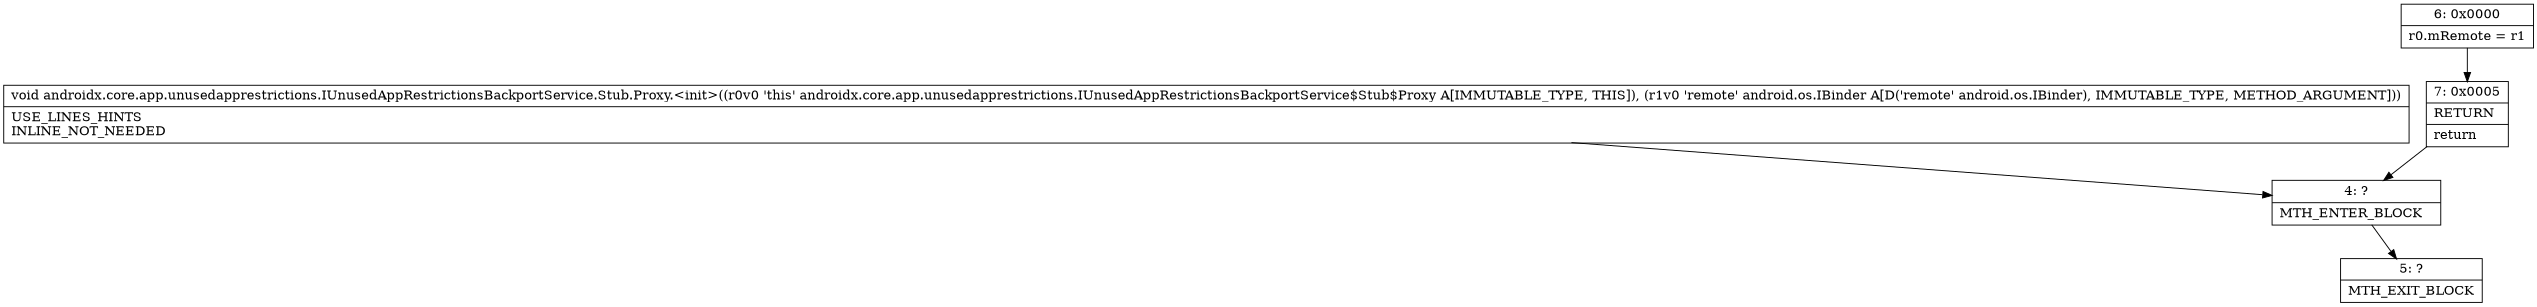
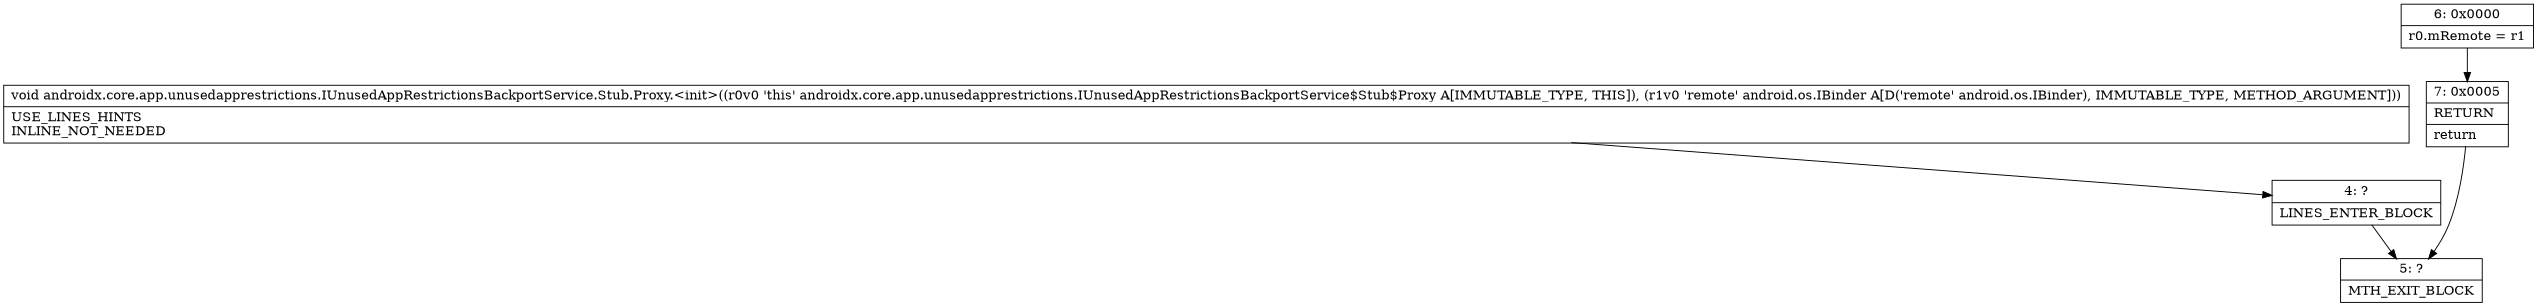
edge "7: 0x0005" -> "4: ?": now "7: 0x0005" -> "5: ?"
node "4: ?": text "MTH_ENTER_BLOCK" -> "LINES_ENTER_BLOCK"
